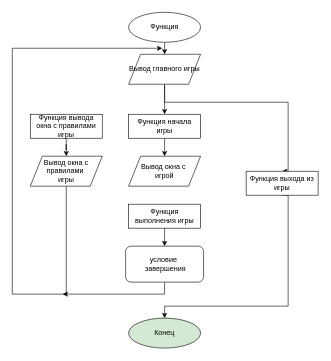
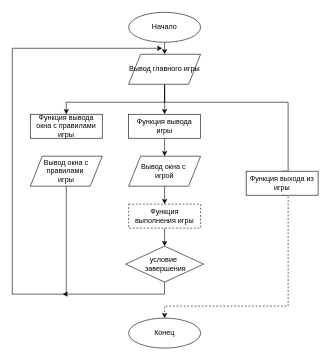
node "Функция": label "Функция" -> "Начало"
edge "Вывод главного игры" -> "Функция вывода окна с правилами игры": added
node "Функция начала игры": label "Функция начала игры" -> "Функция вывода игры"
edge "Функция вывода окна с правилами игры" -> "Вывод окна с правилами игры": removed
edge "Вывод главного игры" -> "Функция выхода из игры": arrowhead classic -> none
edge "Вывод окна с игрой" -> "Функция выполнения игры": added
node "Функция выполнения игры": style solid -> dashed
node "условие завершения": shape rounded rectangle -> diamond
edge "Функция выхода из игры" -> "Конец": style solid -> dashed
node "Конец": fillcolor #d5e8d4 -> #ffffff
